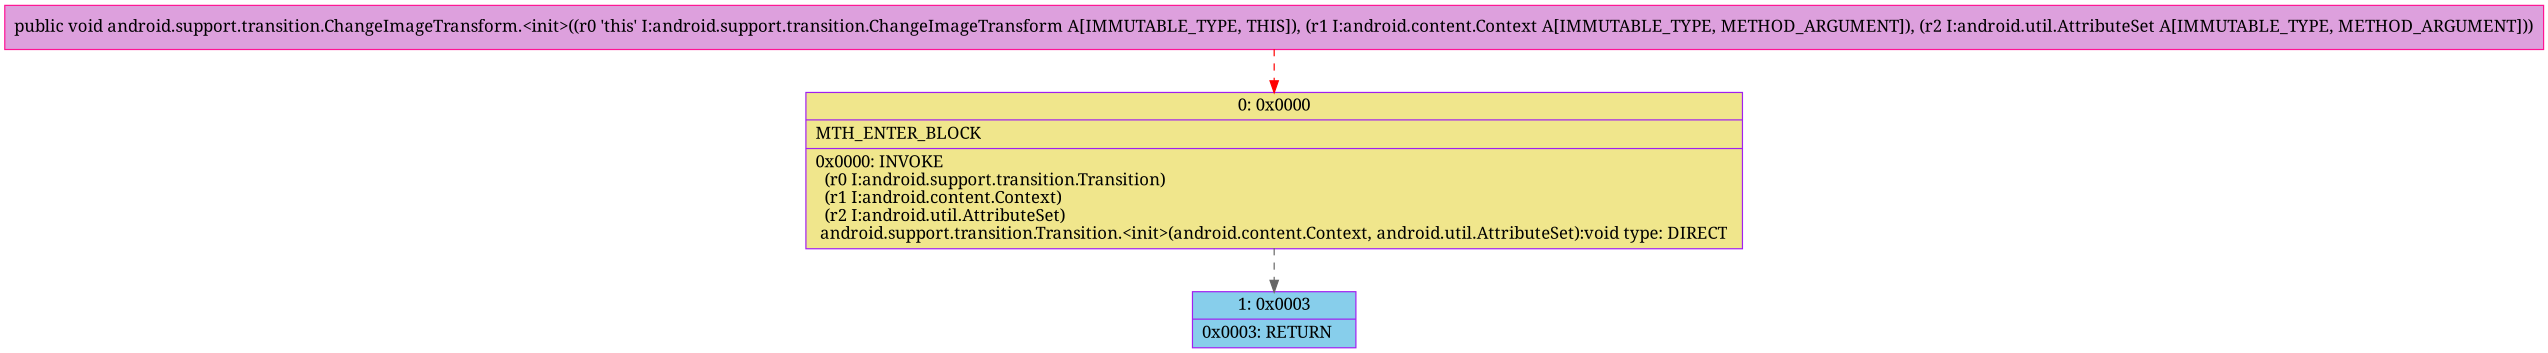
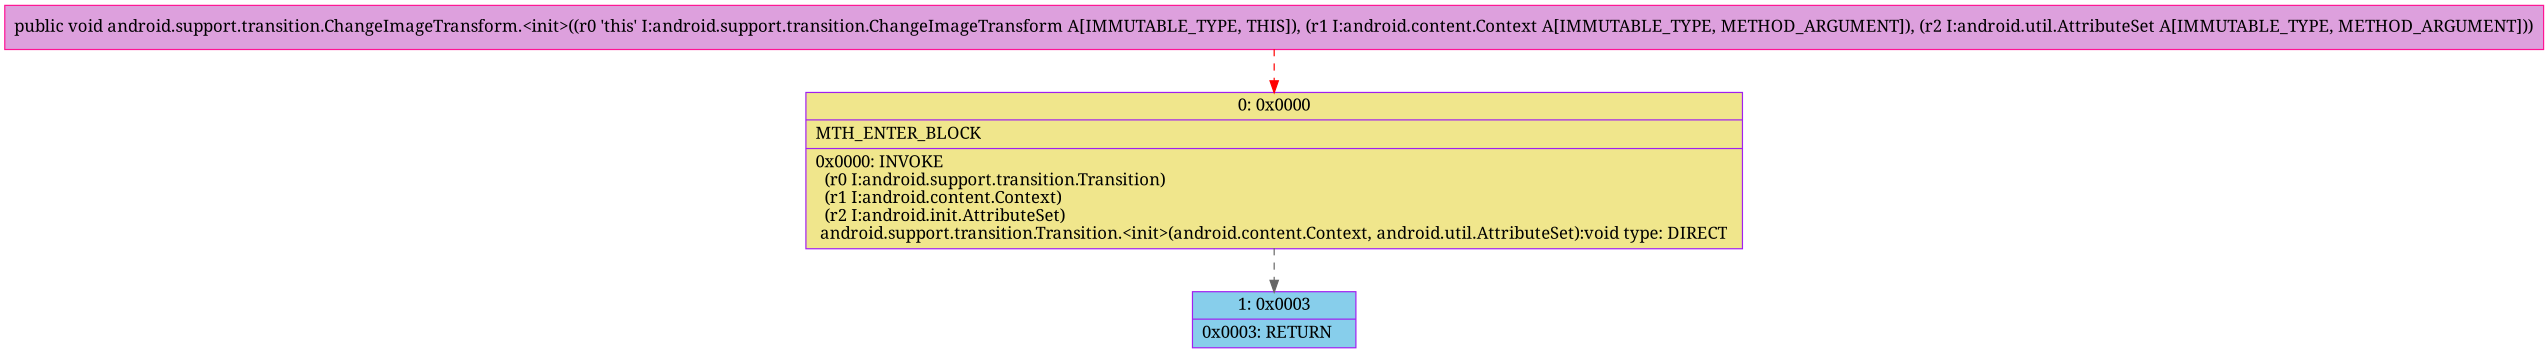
node "0: 0x0000": text "(r2 I:android.util.AttributeSet)" -> "(r2 I:android.init.AttributeSet)"
